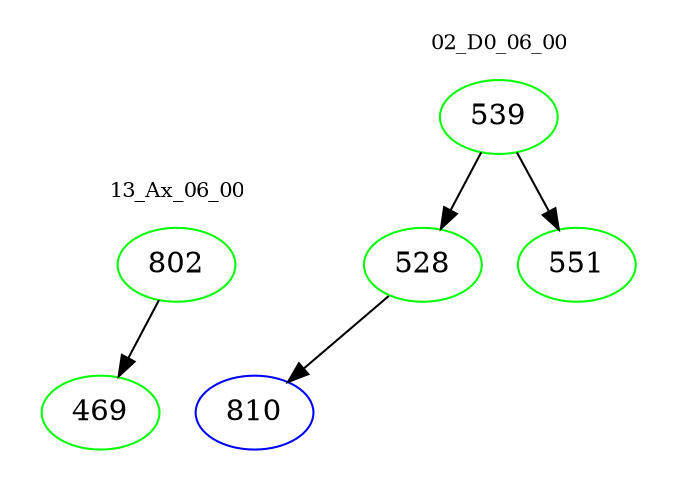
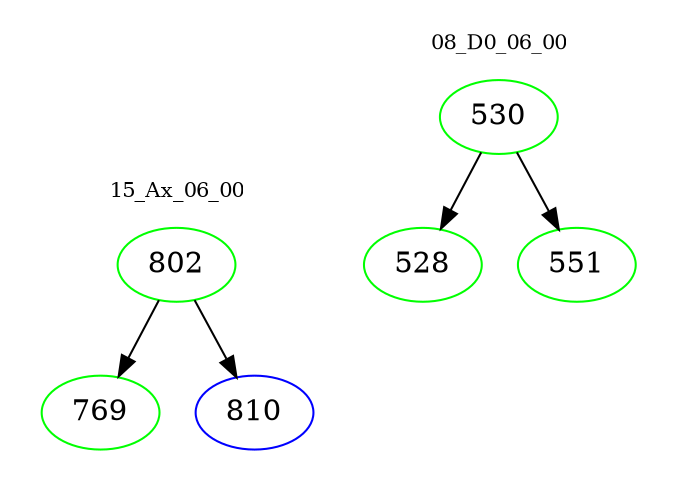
cluster "02_D0_06_00": label "02_D0_06_00" -> "08_D0_06_00"
node "539": label "539" -> "530"
cluster "13_Ax_06_00": label "13_Ax_06_00" -> "15_Ax_06_00"
edge "528" -> "810": now "802" -> "810"
node "469": label "469" -> "769"
